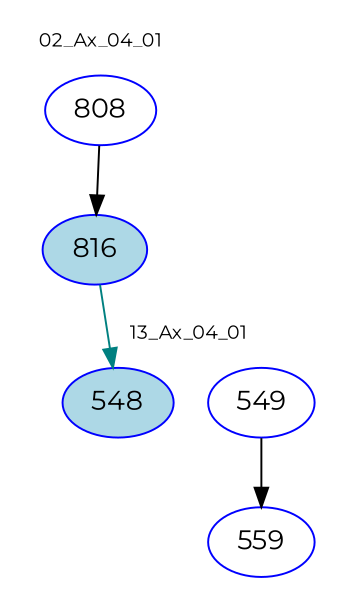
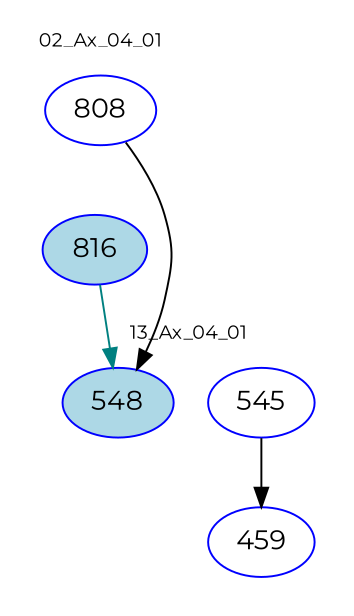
edge "808" -> "816": now "808" -> "548"
node "549": label "549" -> "545"
node "559": label "559" -> "459"
